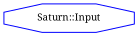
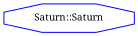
node "Saturn::Input": label "Saturn::Input" -> "Saturn::Saturn"
